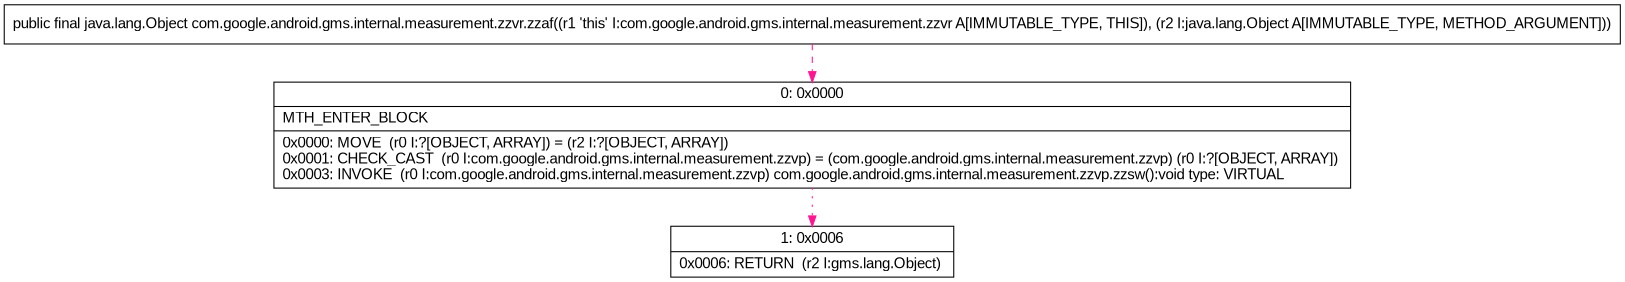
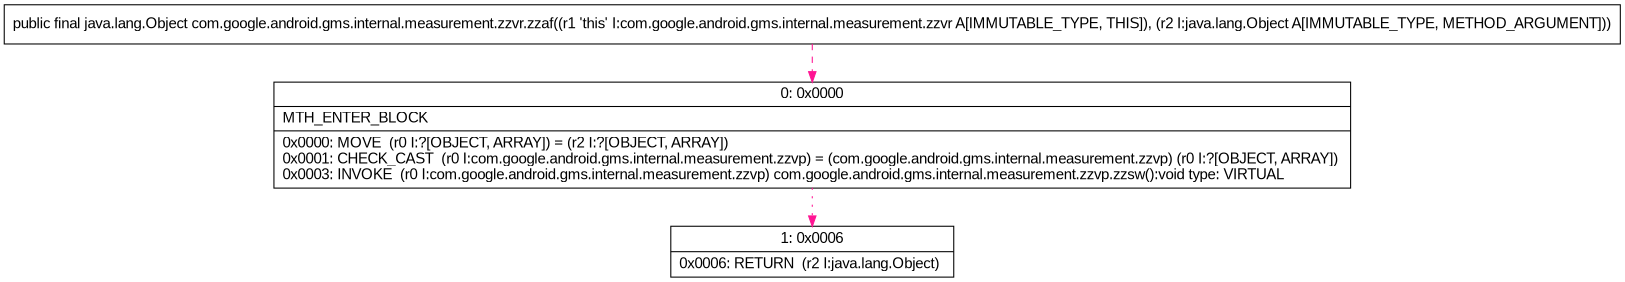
node "1: 0x0006": text "0x0006: RETURN  (r2 I:gms.lang.Object)" -> "0x0006: RETURN  (r2 I:java.lang.Object)"
